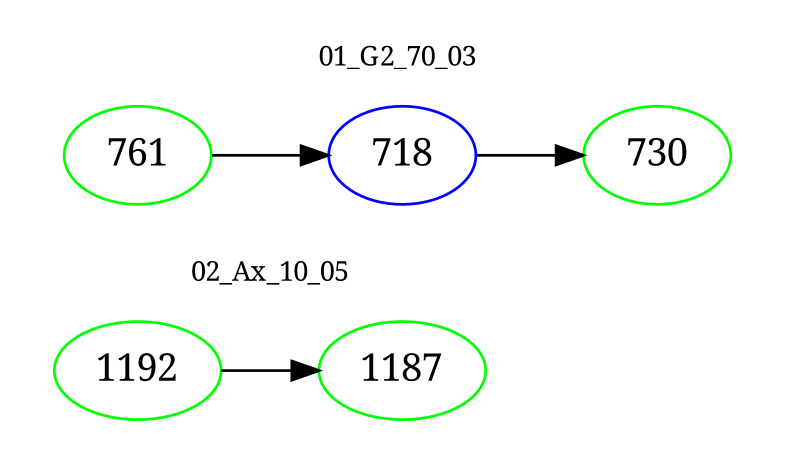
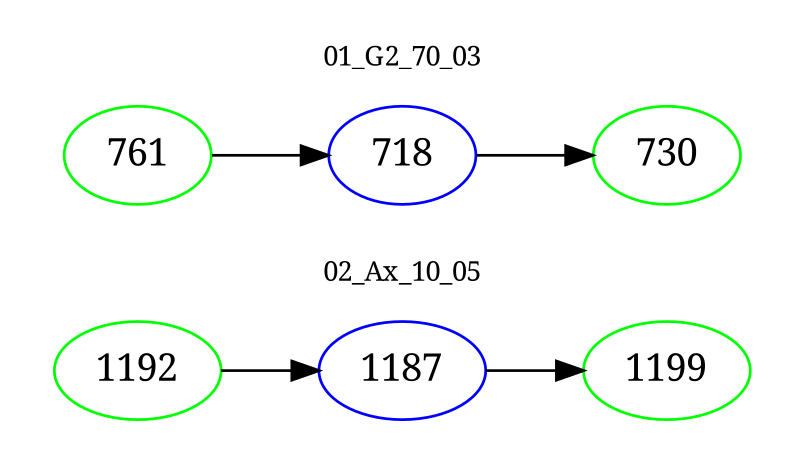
node "1187": color green -> blue
node "1199": added
